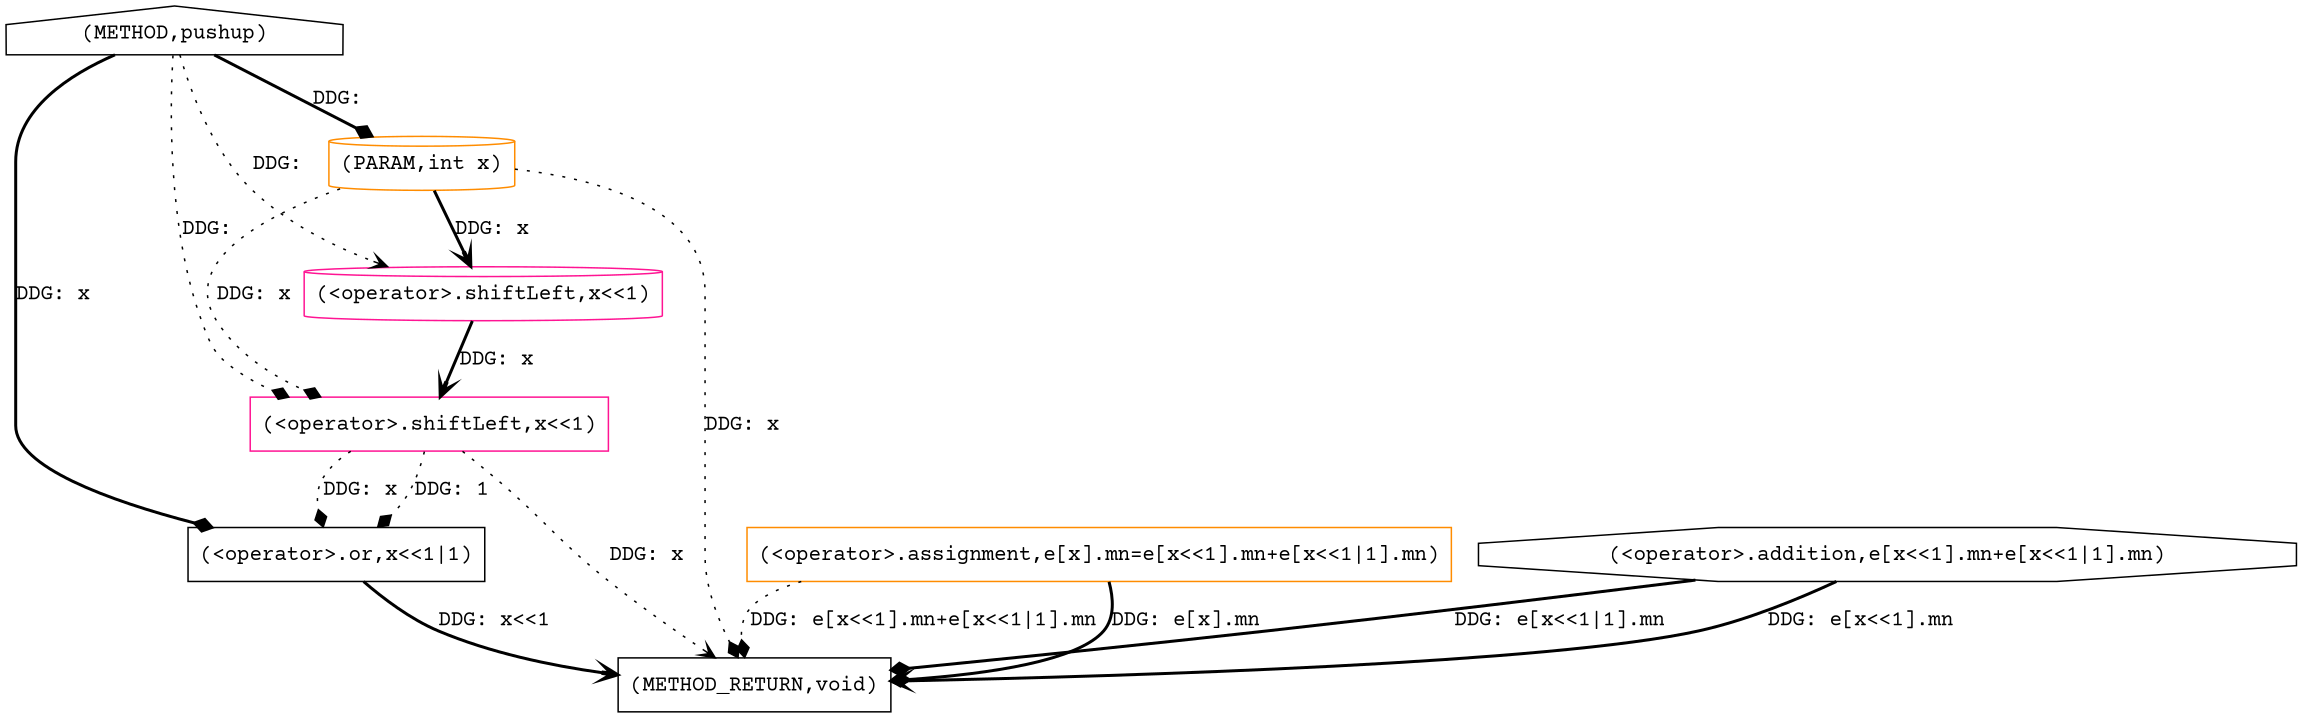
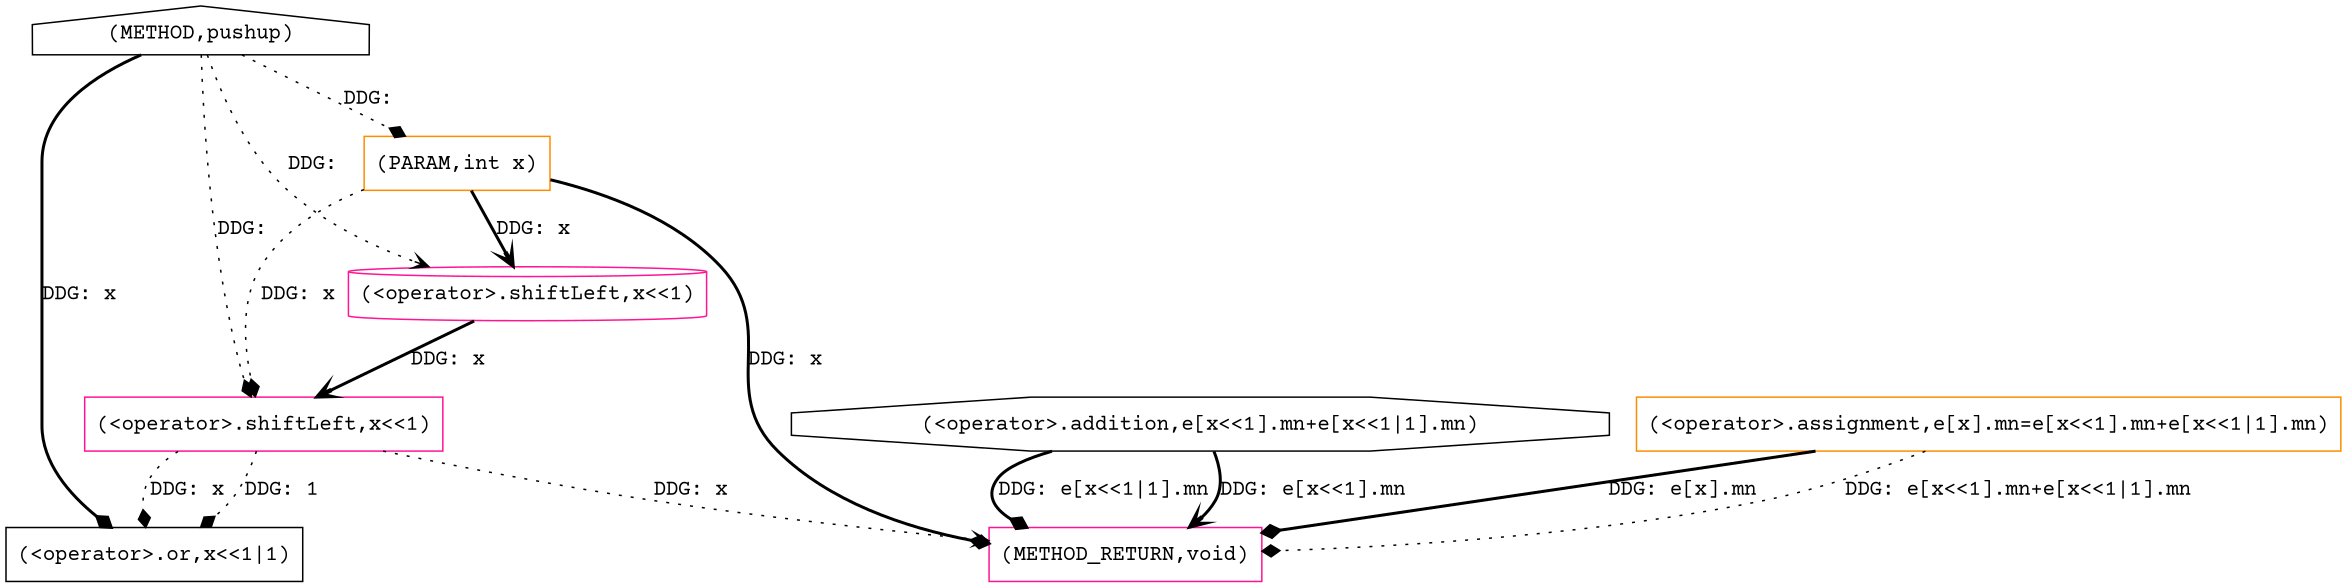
edge "(METHOD,pushup)" -> "(PARAM,int x)": style bold -> dotted
node "(PARAM,int x)": shape cylinder -> box
edge "(PARAM,int x)" -> "(METHOD_RETURN,void)": style dotted -> bold
edge "(<operator>.or,x<<1|1)" -> "(METHOD_RETURN,void)": removed, label "DDG: x<<1"
node "(METHOD_RETURN,void)": color black -> deeppink
